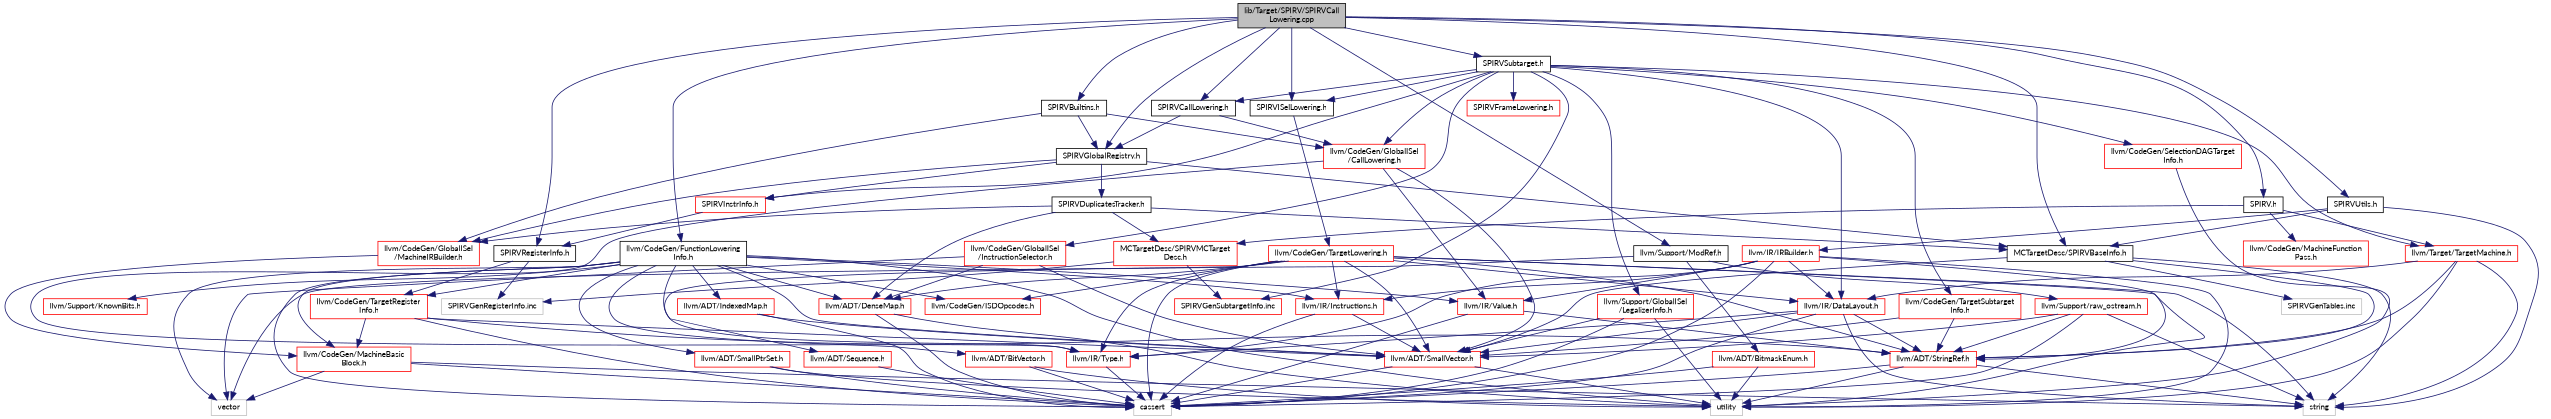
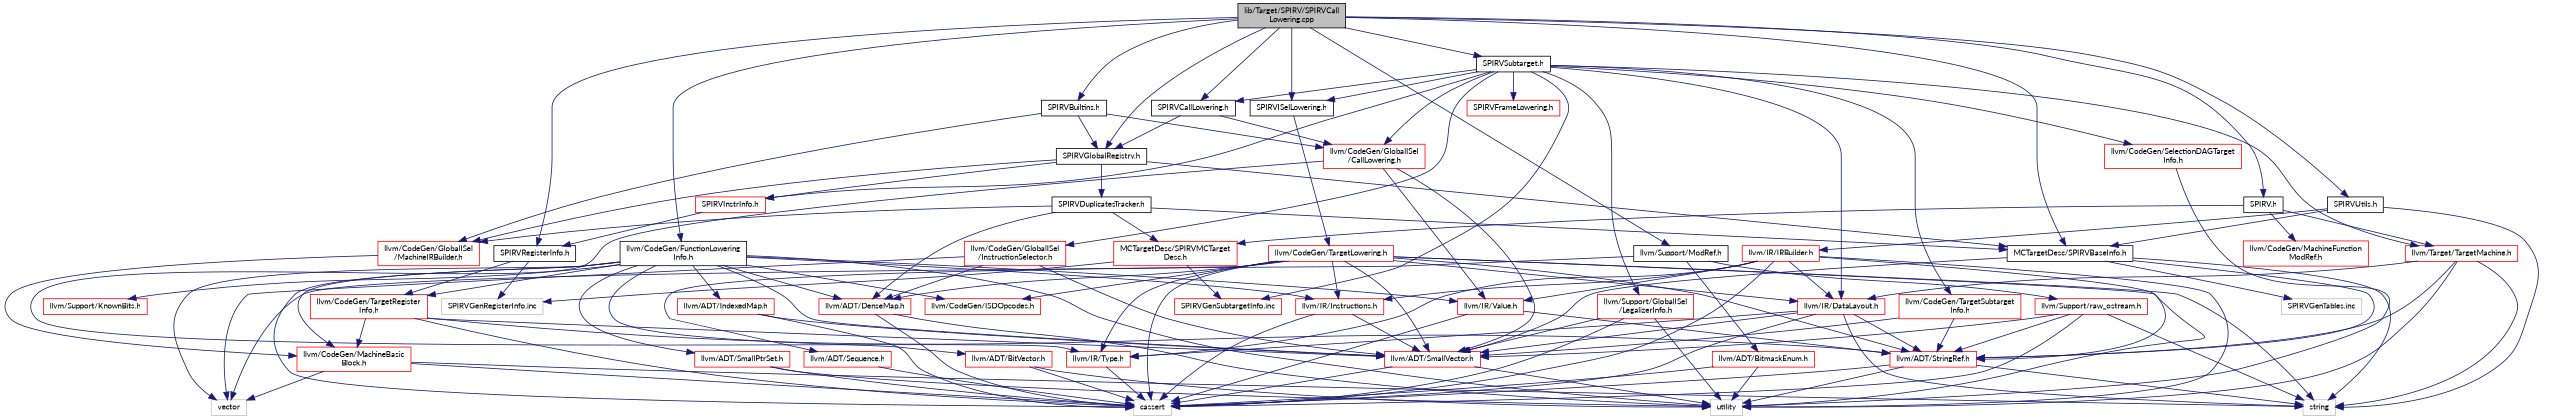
node "llvm/CodeGen/MachineFunction Pass.h": label "llvm/CodeGen/MachineFunction Pass.h" -> "llvm/CodeGen/MachineFunction ModRef.h"
edge "llvm/CodeGen/FunctionLowering Info.h" -> "llvm/IR/Type.h": removed
